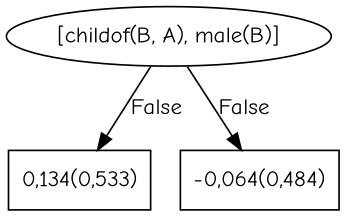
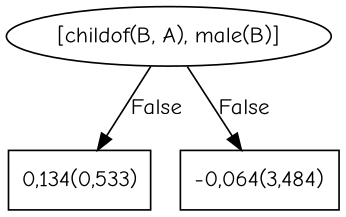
node "-0,064(0,484)": label "-0,064(0,484)" -> "-0,064(3,484)"
